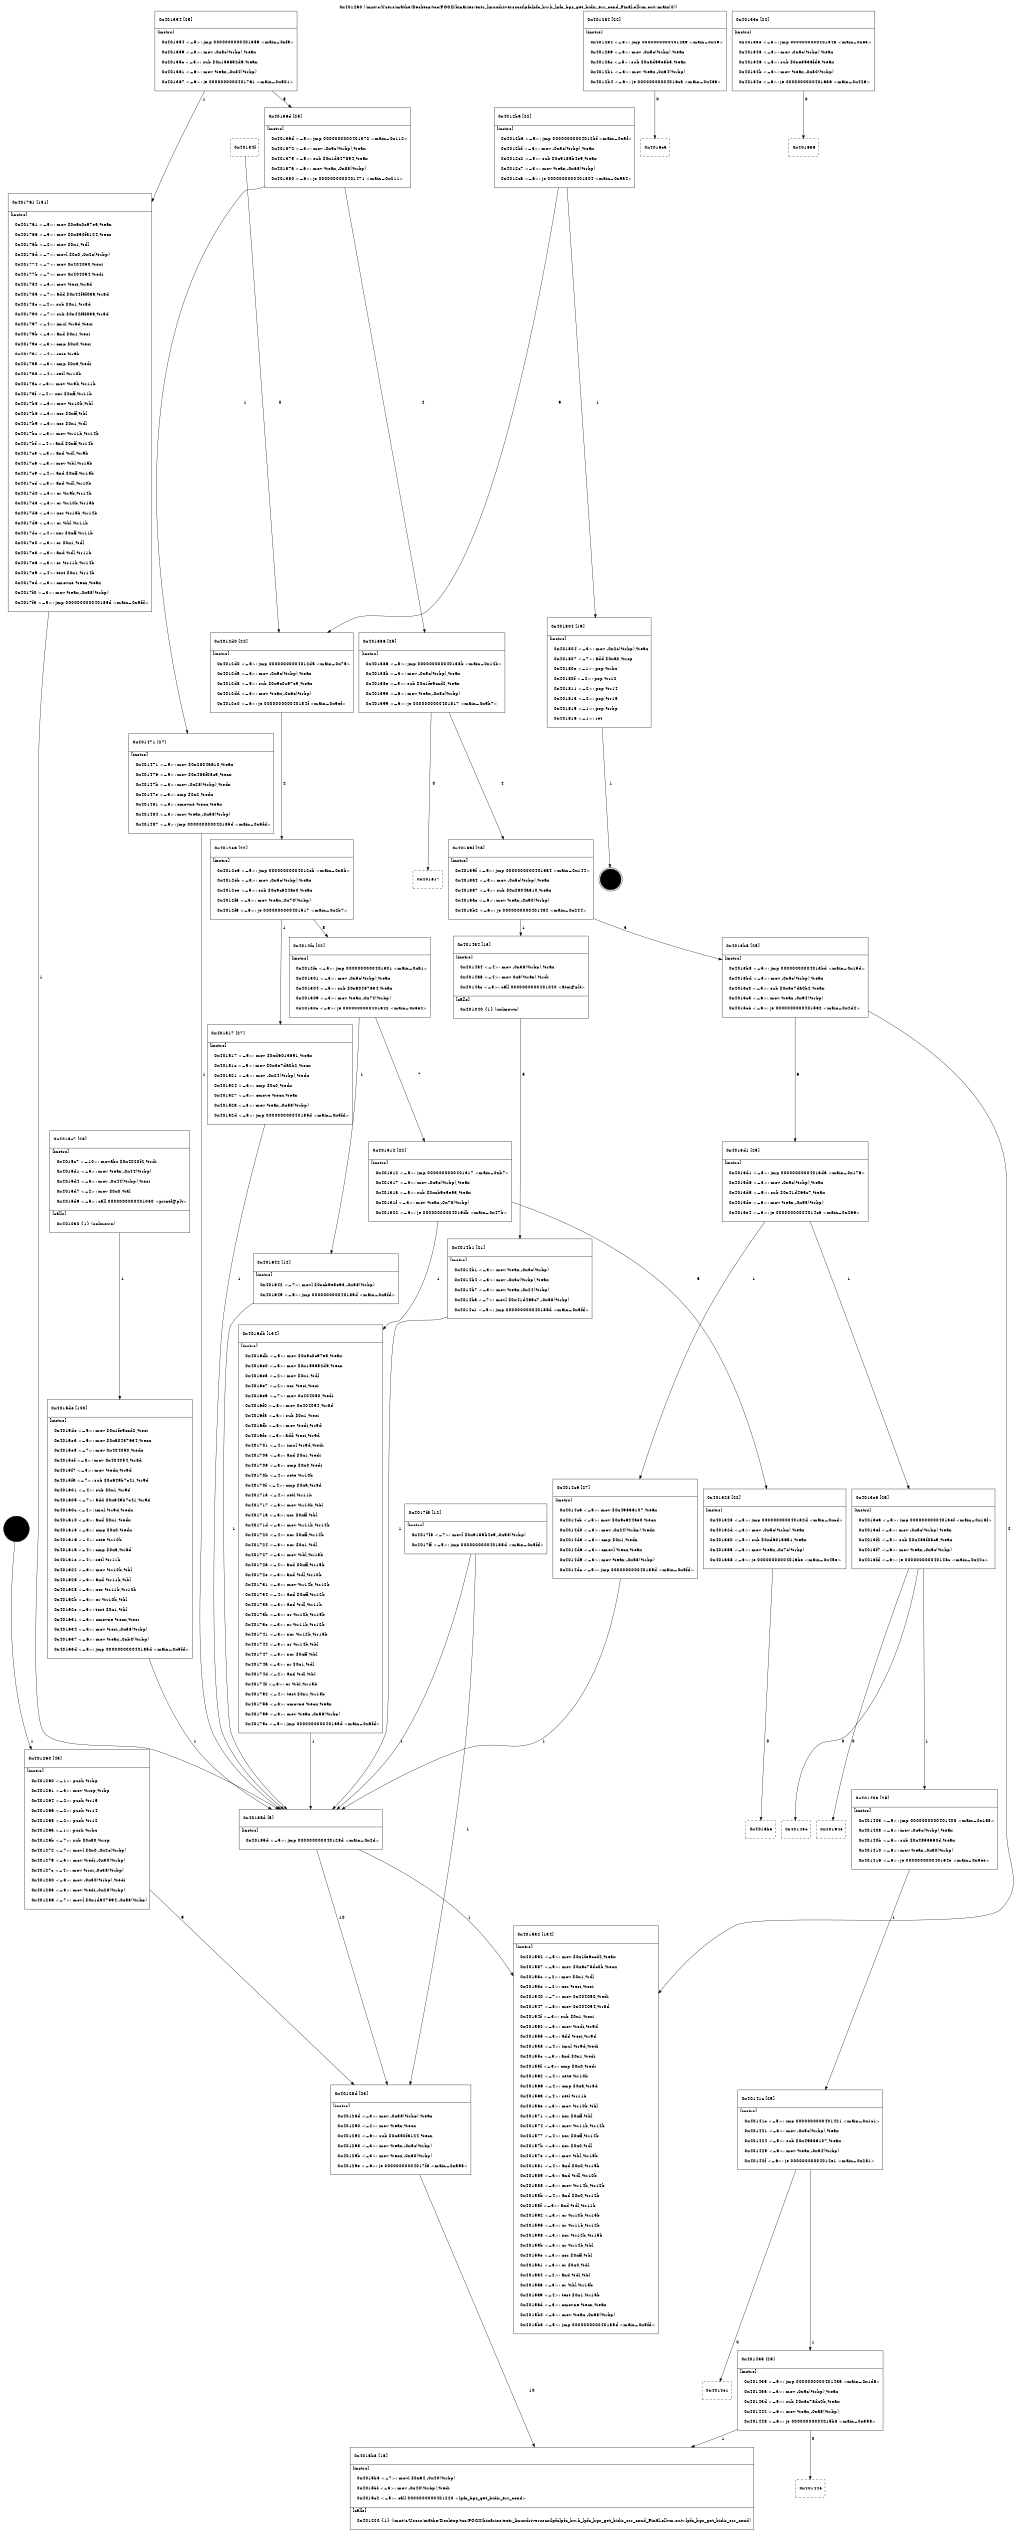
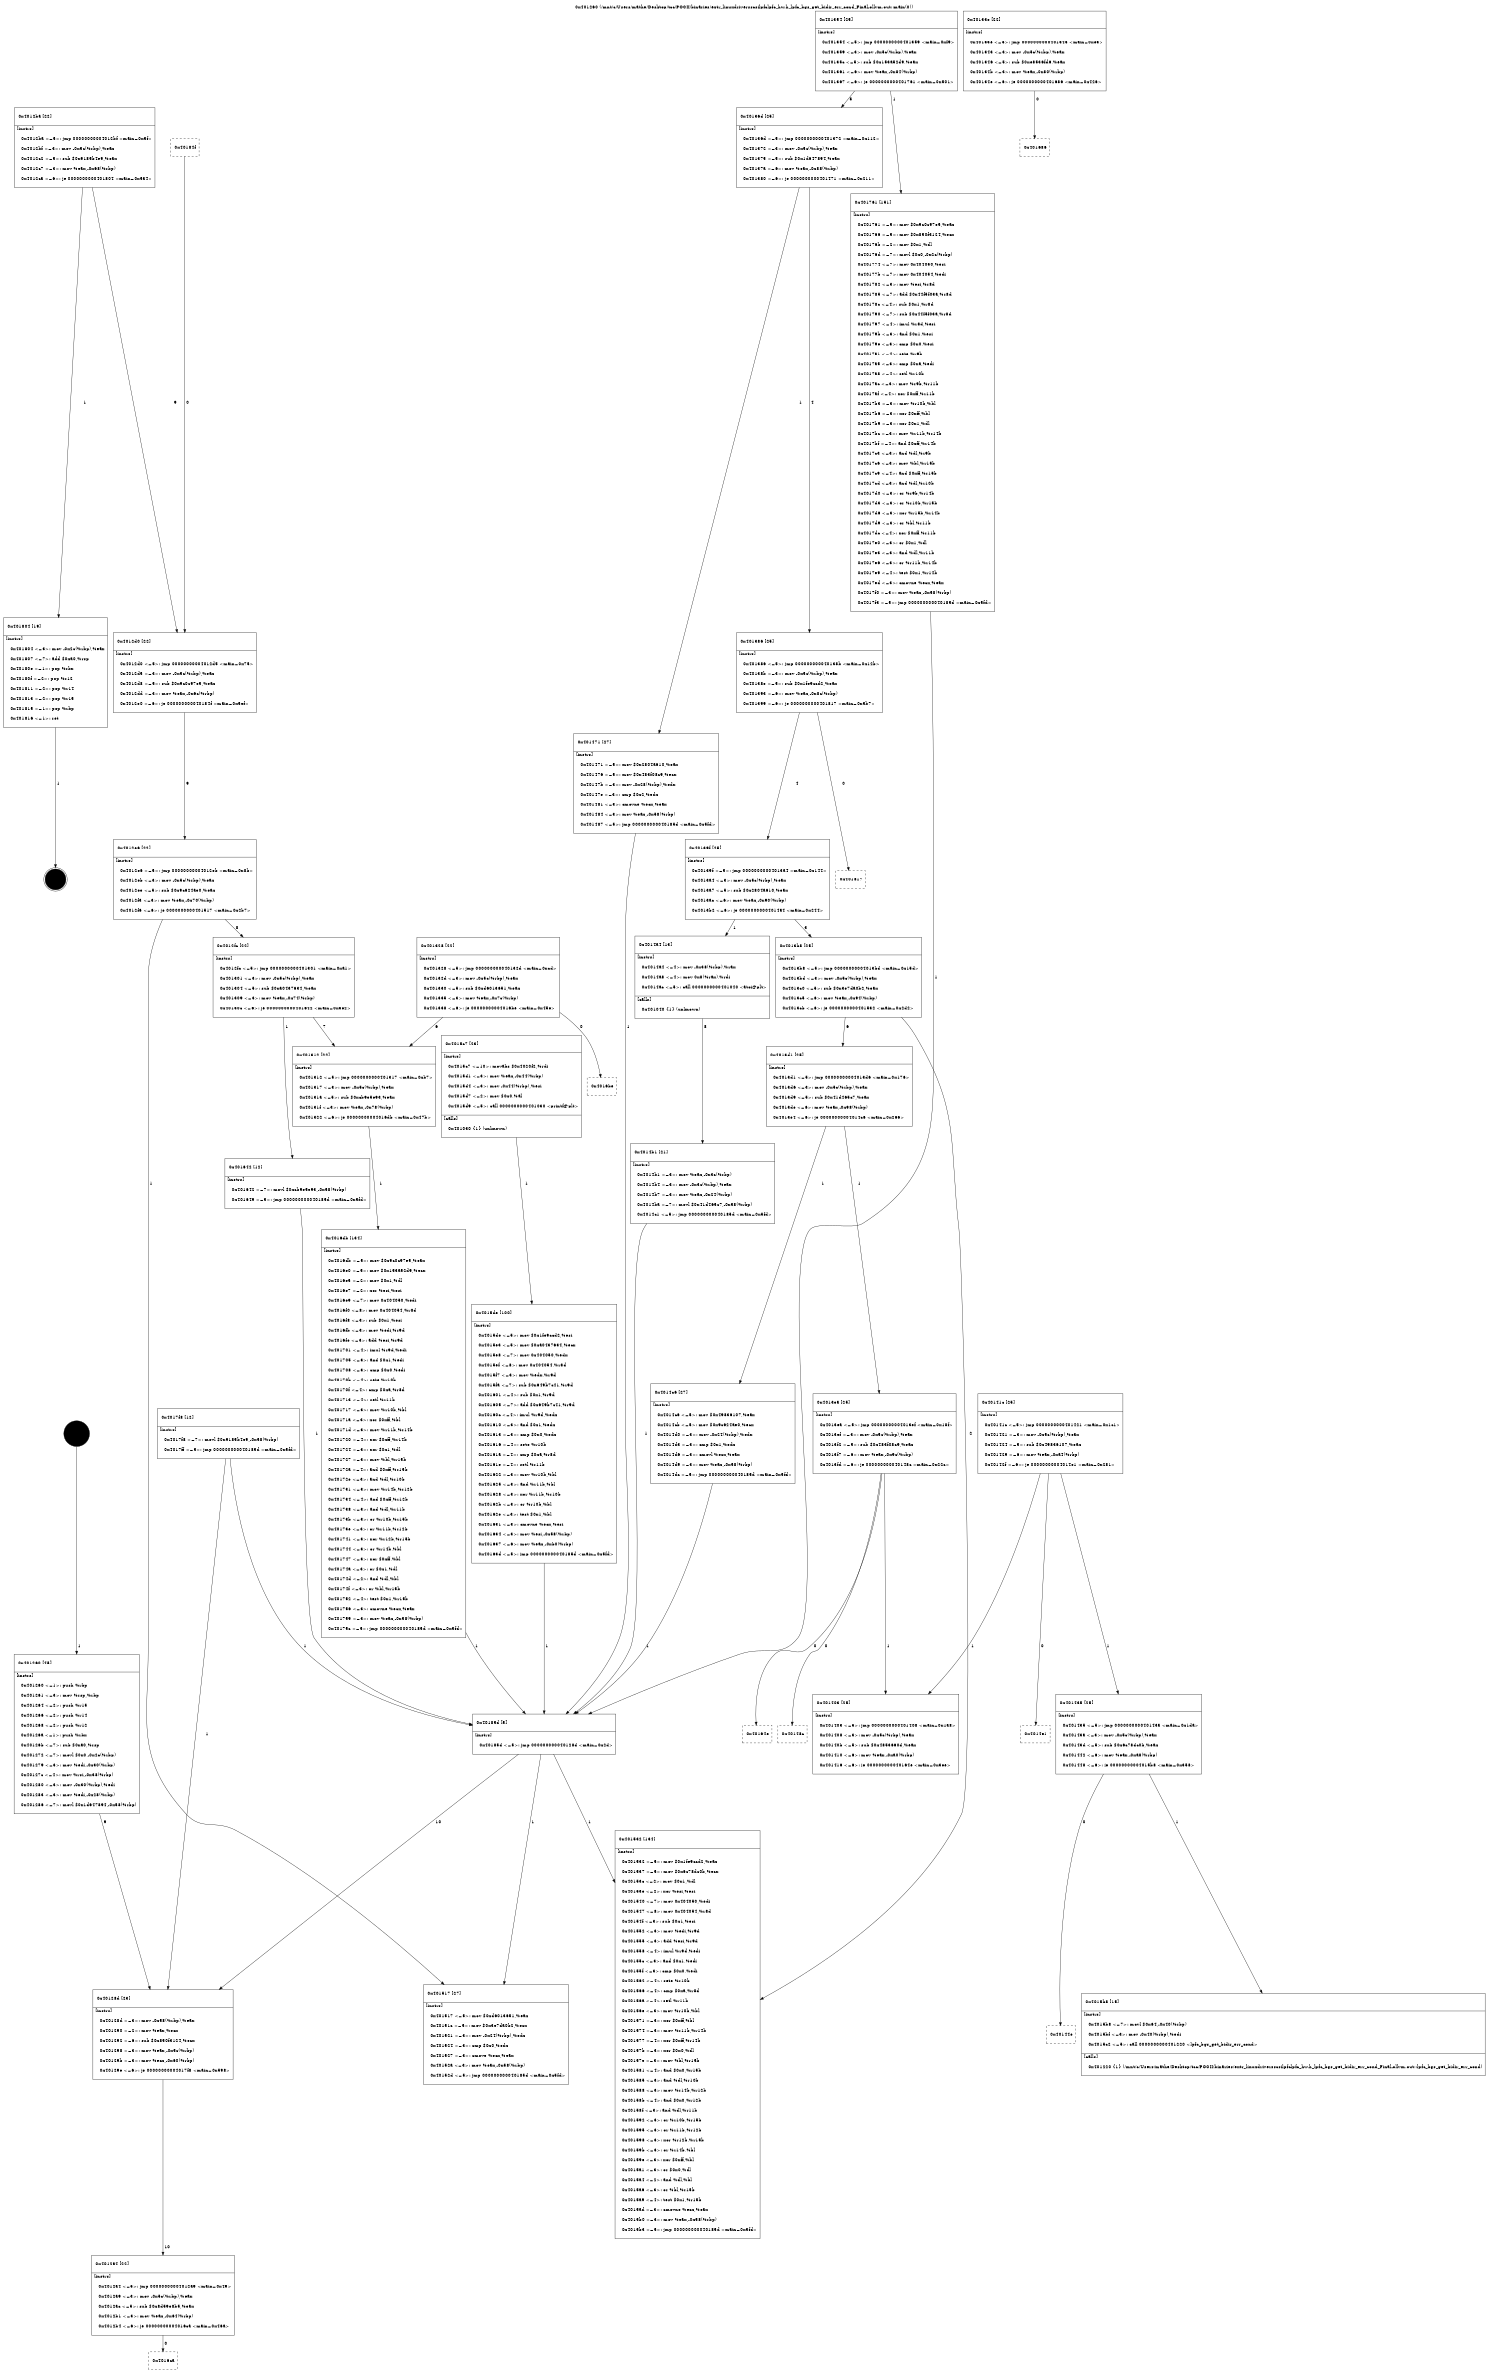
edge "0x4012d0 [22]" -> "0x4012e6 [22]": label " 2" -> " 9"
edge "0x401312 [22]" -> "0x401328 [22]": reversed
edge "0x401517 [27]" -> "0x40185d [5]": reversed
edge "0x401403 [25]" -> "0x40141c [25]": reversed
edge "0x40128d [23]" -> "0x4015b8 [15]": now "0x40128d [23]" -> "0x4012a4 [22]"
